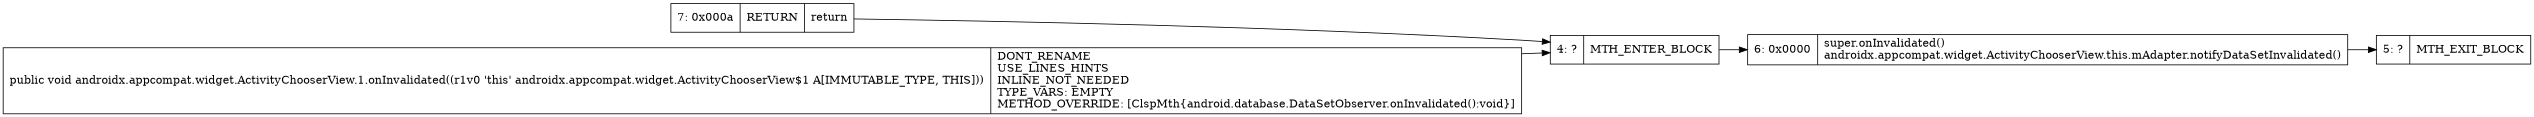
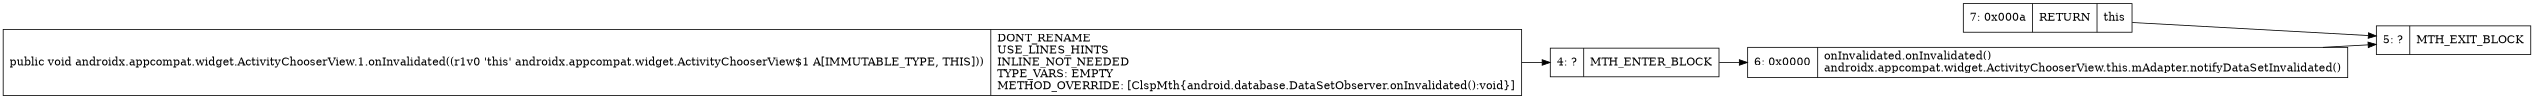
node "7: 0x000a": text "return" -> "this"
edge "7: 0x000a" -> "4: ?": now "7: 0x000a" -> "5: ?"
node "6: 0x0000": text "super.onInvalidated()" -> "onInvalidated.onInvalidated()"
